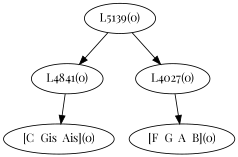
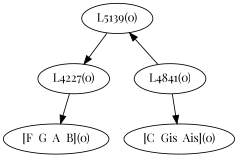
edge "L5139(0)" -> "L4841(0)": reversed
node "L4027(0)": label "L4027(0)" -> "L4227(0)"
